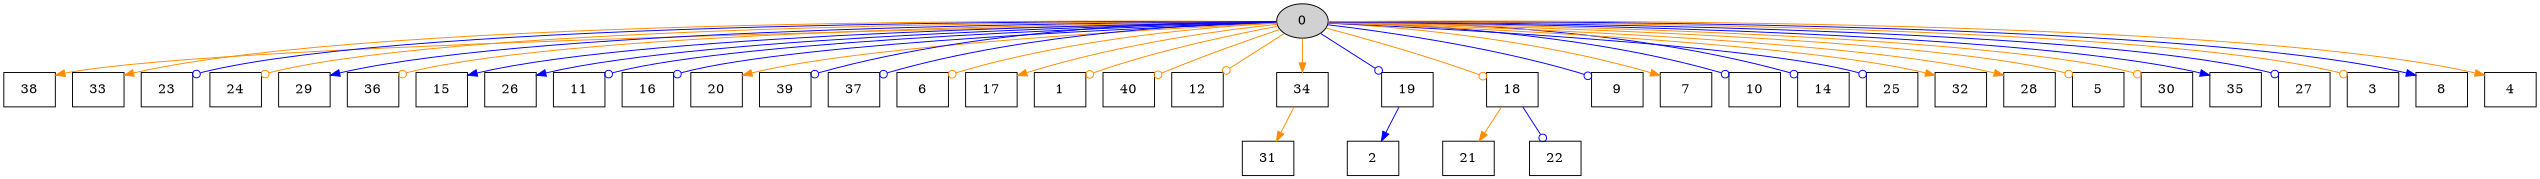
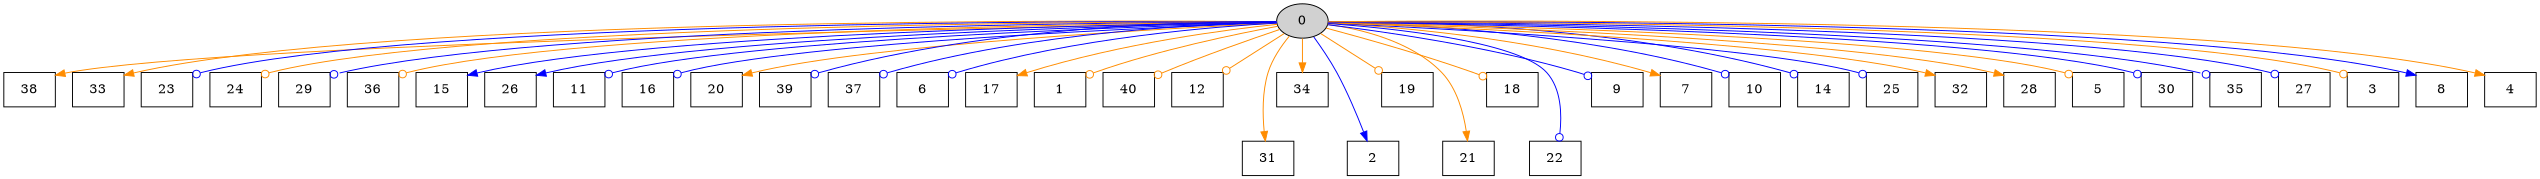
edge "0" -> "29": arrowhead normal -> odot
edge "0" -> "35": arrowhead normal -> odot
edge "0" -> "30": color darkorange -> blue
edge "0" -> "6": color darkorange -> blue
edge "0" -> "19": color blue -> darkorange
edge "34" -> "31": now "0" -> "31"
edge "19" -> "2": now "0" -> "2"
edge "18" -> "21": now "0" -> "21"
edge "18" -> "22": now "0" -> "22"
